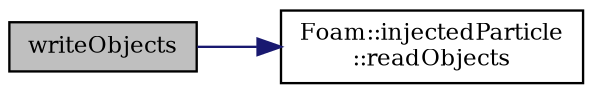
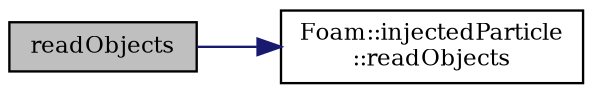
node "writeObjects": label "writeObjects" -> "readObjects"
